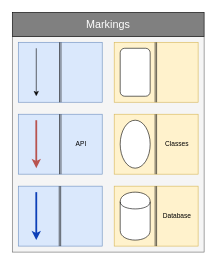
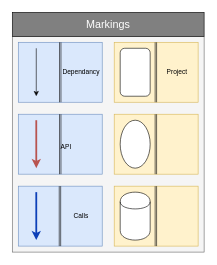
node "Dependancy": added
node "Project": added
node "API": moved (81, 144) -> (66, 147)
node "Classes": removed
node "Calls": added
node "Database": removed
